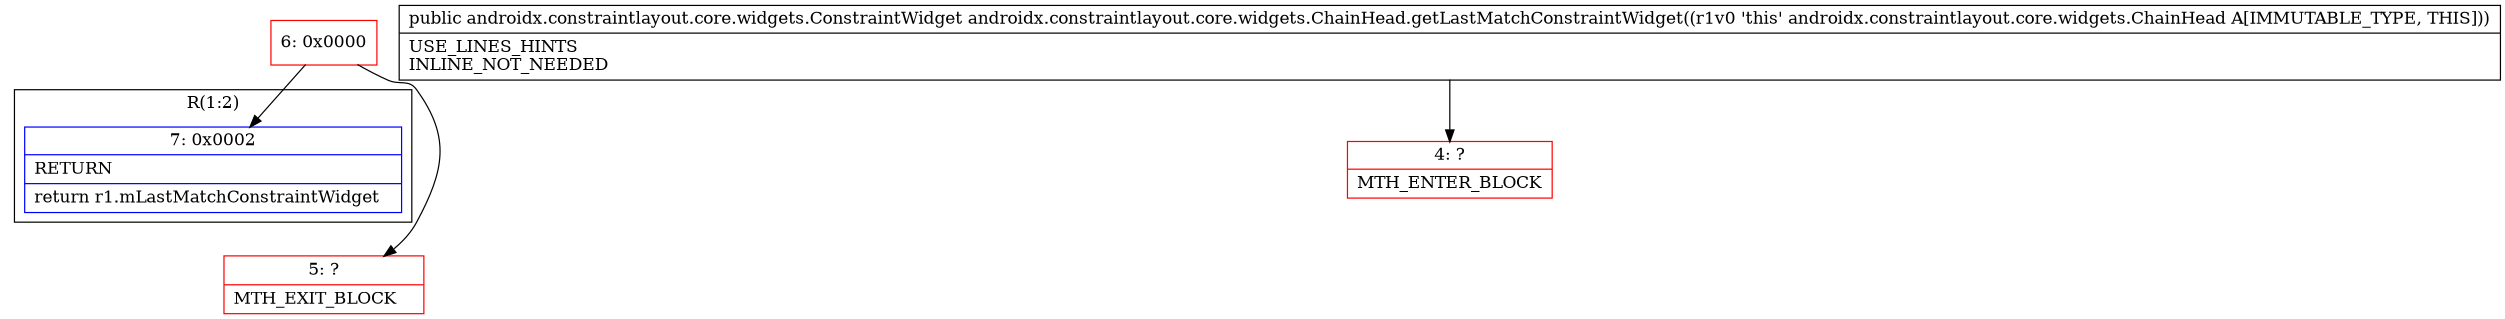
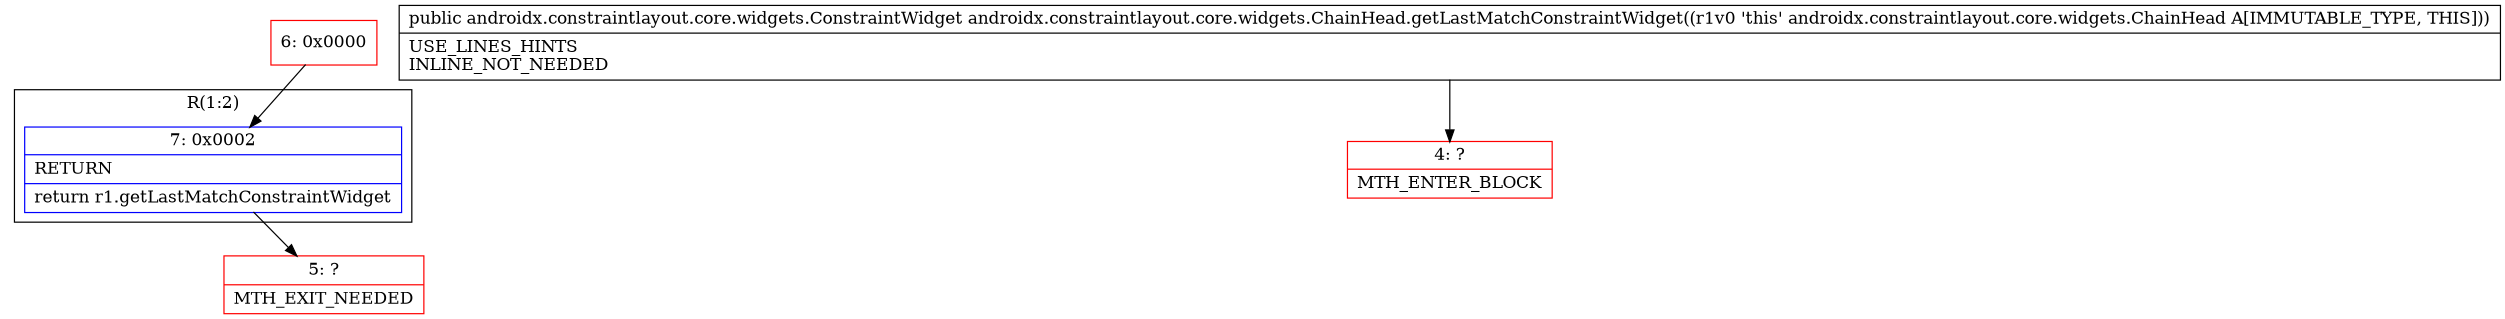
edge "6: 0x0000" -> "5: ?": now "7: 0x0002" -> "5: ?"
node "7: 0x0002": text "return r1.mLastMatchConstraintWidget" -> "return r1.getLastMatchConstraintWidget"
node "5: ?": text "MTH_EXIT_BLOCK" -> "MTH_EXIT_NEEDED"
